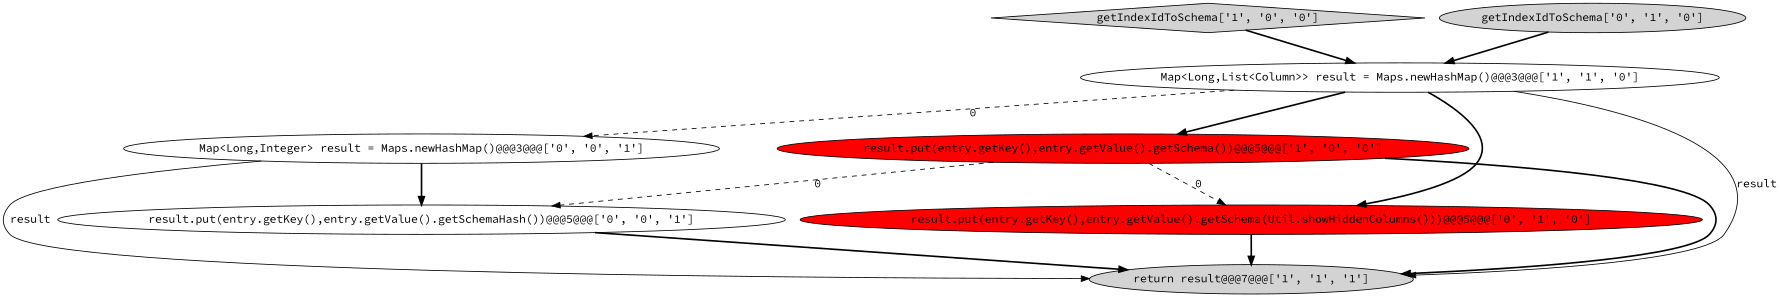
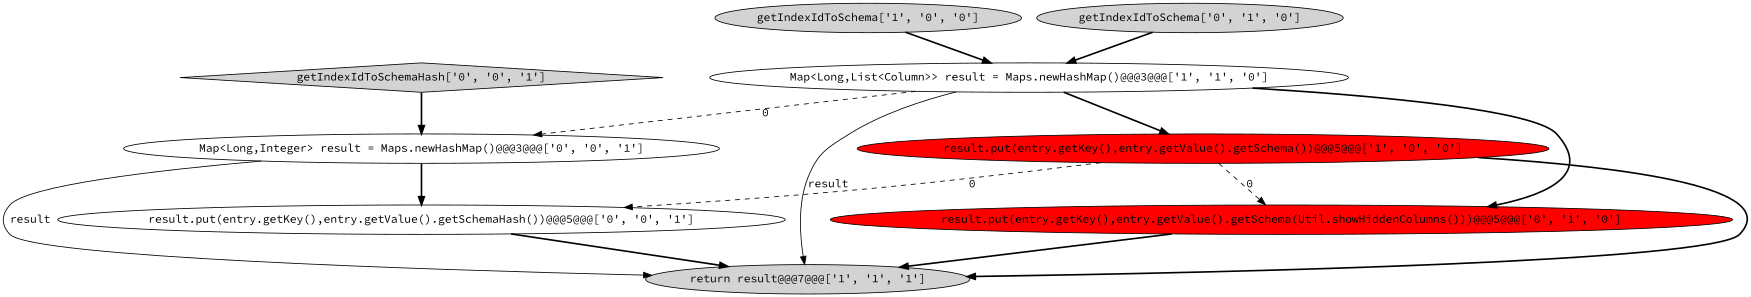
node "getIndexIdToSchema['1', '0', '0']": shape diamond -> ellipse
node "getIndexIdToSchemaHash['0', '0', '1']": added
